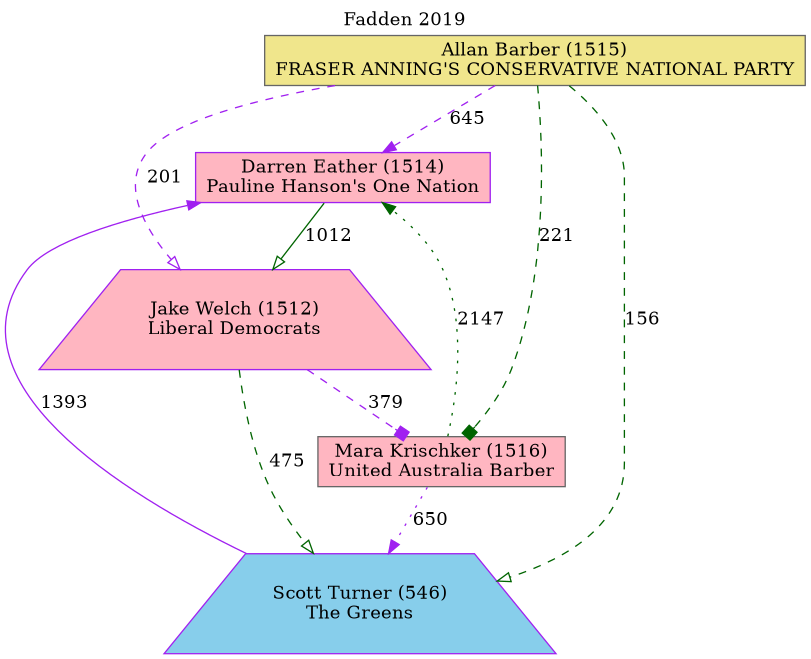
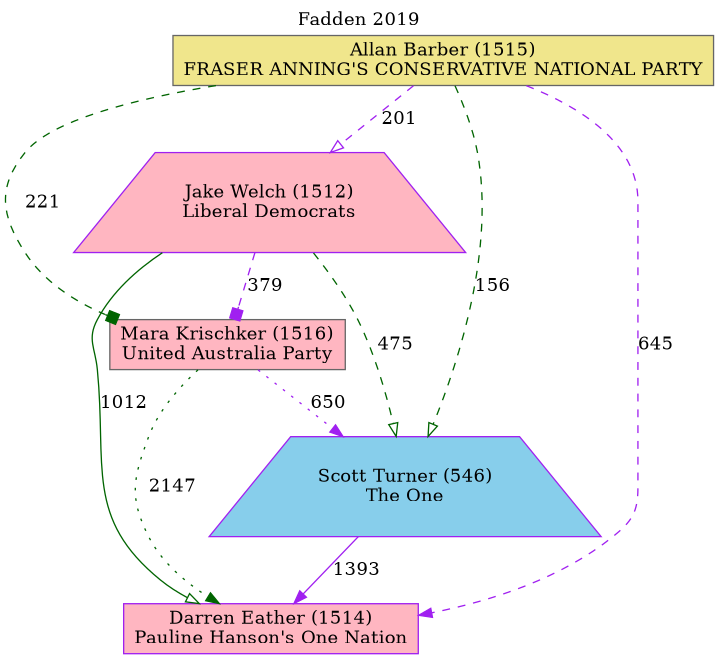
edge "Darren Eather (1514) Pauline Hanson's One Nation" -> "Jake Welch (1512) Liberal Democrats": reversed
node "Mara Krischker (1516) United Australia Barber": label "Mara Krischker (1516) United Australia Barber" -> "Mara Krischker (1516) United Australia Party"
node "Scott Turner (546) The Greens": label "Scott Turner (546) The Greens" -> "Scott Turner (546) The One"
